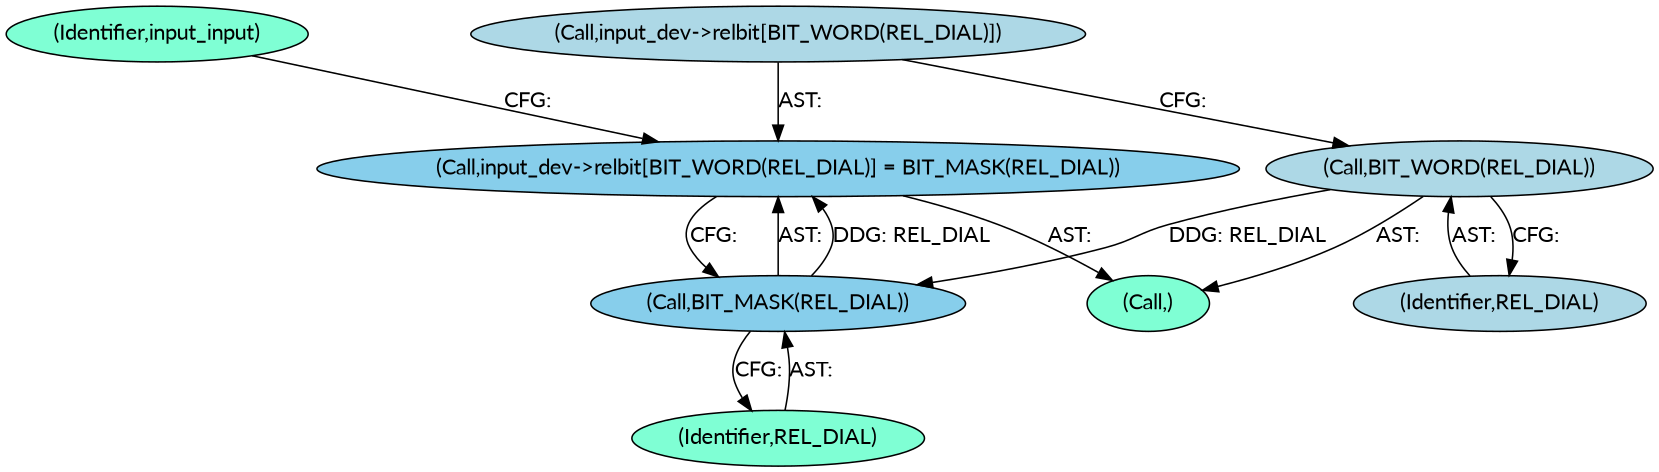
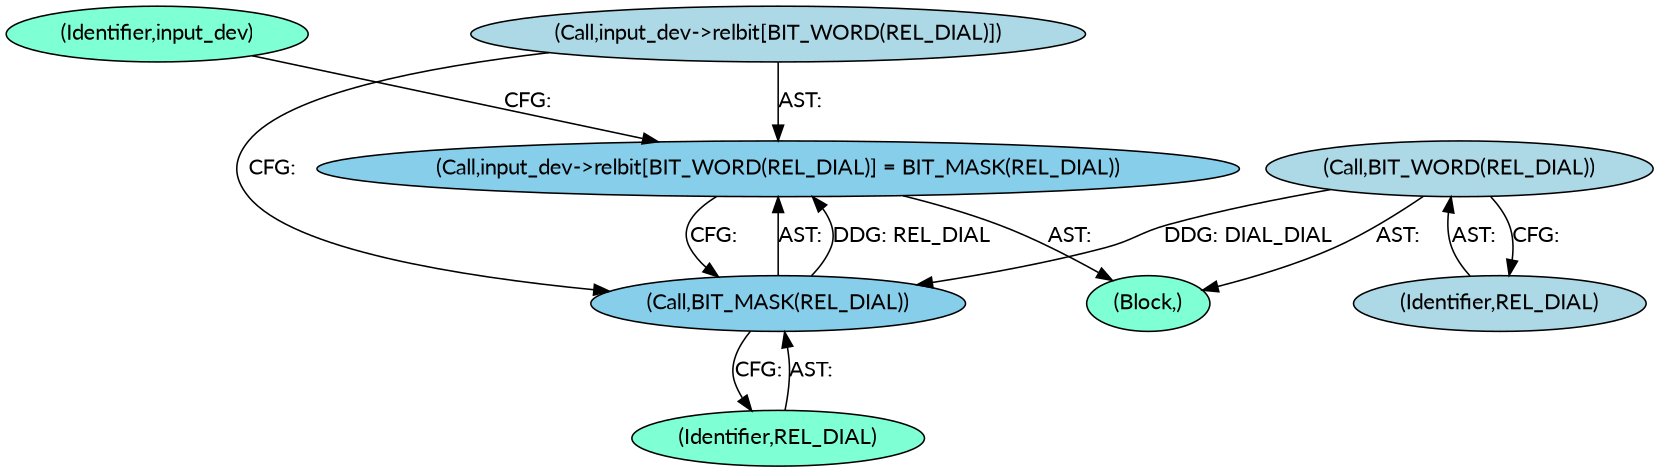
node "(Identifier,input_input)": label "(Identifier,input_input)" -> "(Identifier,input_dev)"
edge "(Call,input_dev->relbit[BIT_WORD(REL_DIAL)])" -> "(Call,BIT_WORD(REL_DIAL))": now "(Call,input_dev->relbit[BIT_WORD(REL_DIAL)])" -> "(Call,BIT_MASK(REL_DIAL))"
edge "(Call,BIT_WORD(REL_DIAL))" -> "(Call,BIT_MASK(REL_DIAL))": label "DDG: REL_DIAL" -> "DDG: DIAL_DIAL"
node "(Call,)": label "(Call,)" -> "(Block,)"
